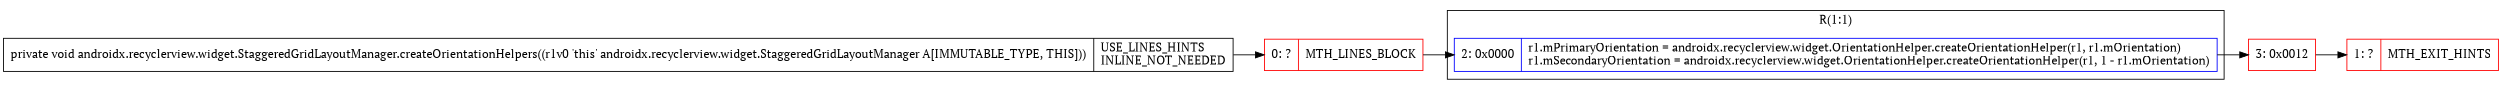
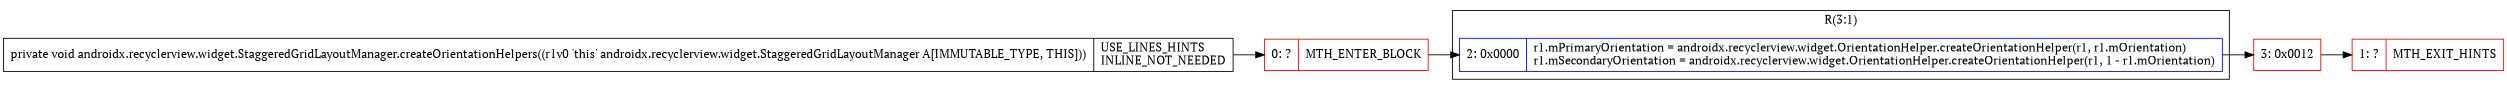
cluster "R(1:1)": label "R(1:1)" -> "R(3:1)"
node "0: ?": text "MTH_LINES_BLOCK" -> "MTH_ENTER_BLOCK"
